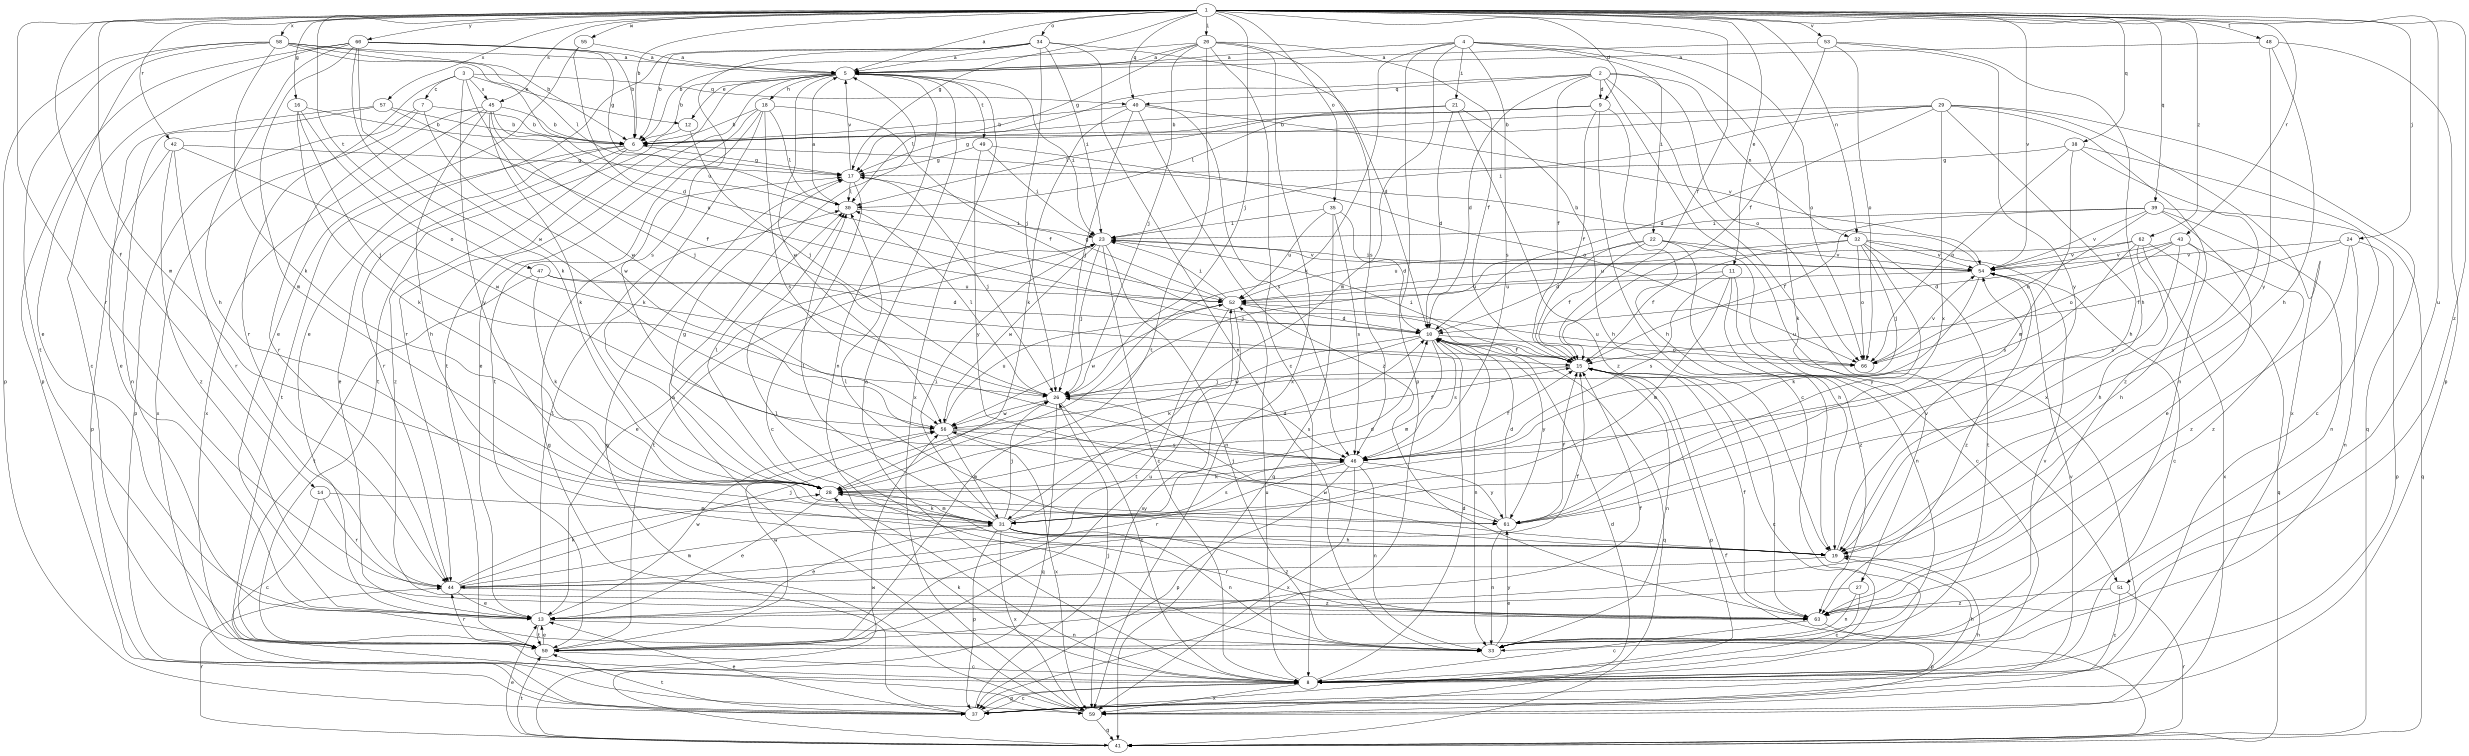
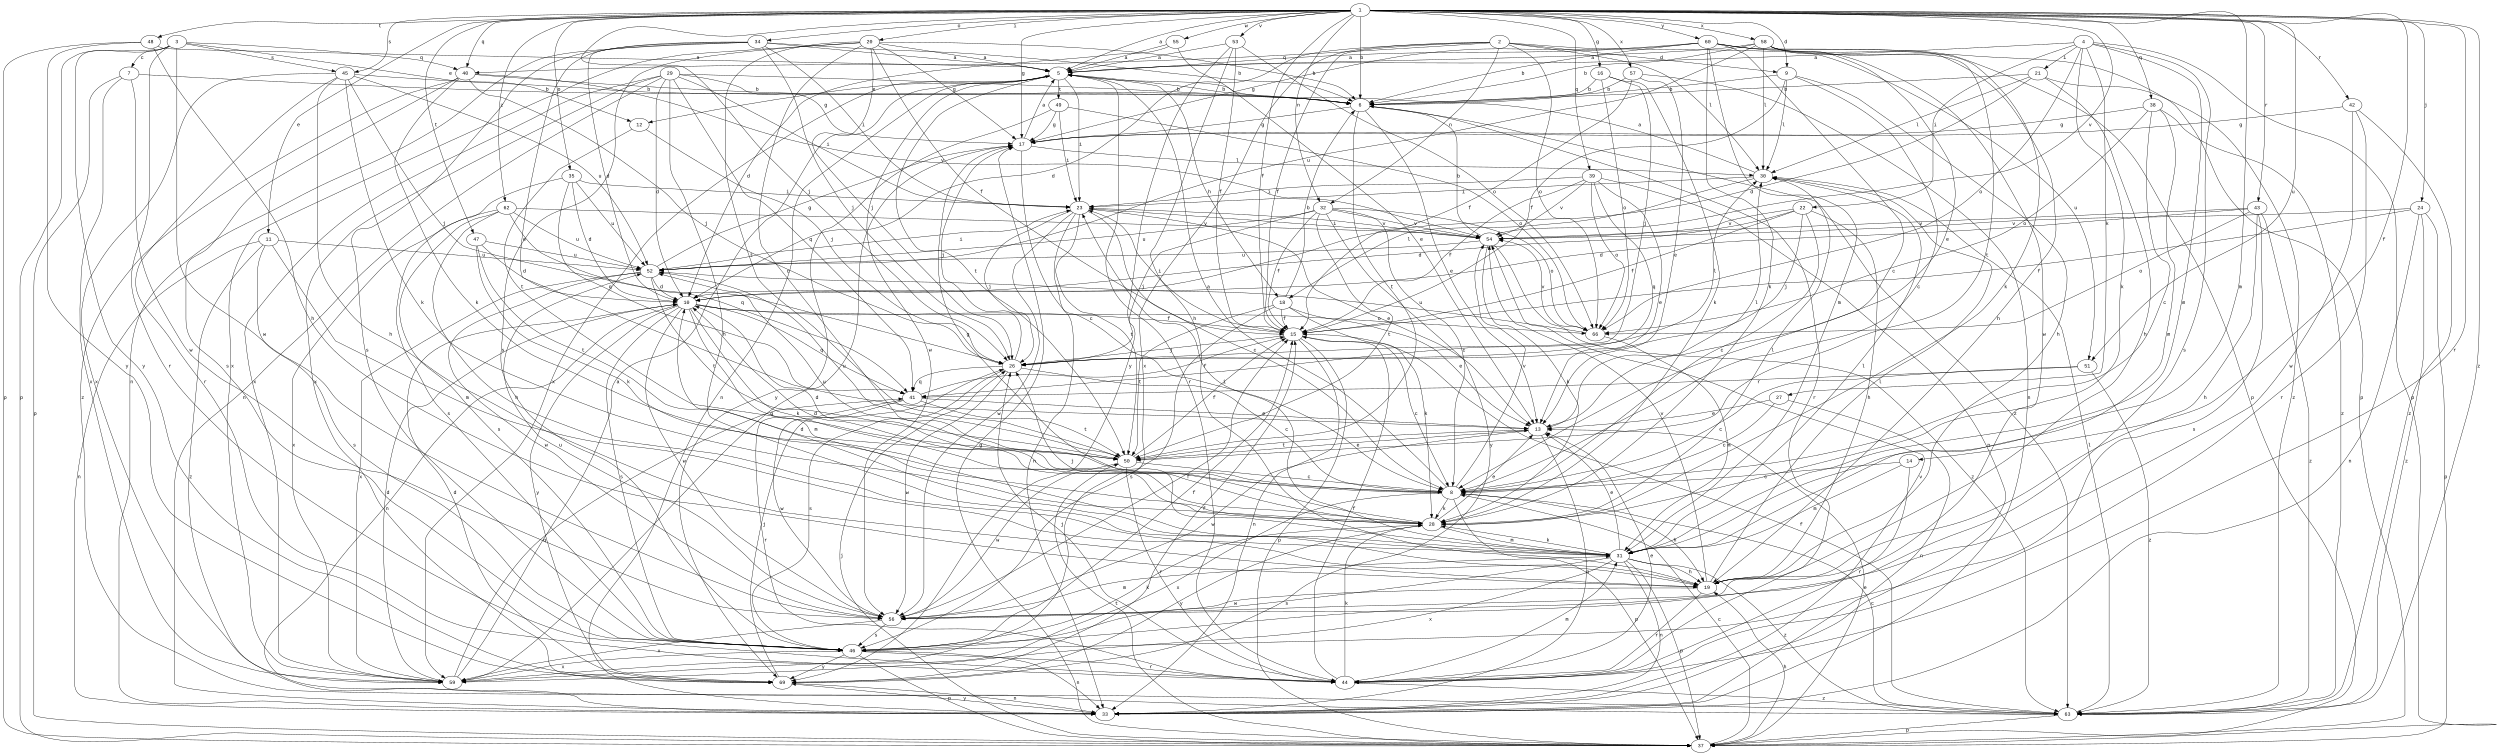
edge "17" -> "5": label "v" -> "a"
edge "18" -> "30": reversed
edge "17" -> "26": reversed
edge "50" -> "23": reversed
edge "66" -> "31": added, label "m"
node "61": label "61" -> "69"
edge "42" -> "37": now "3" -> "37"
